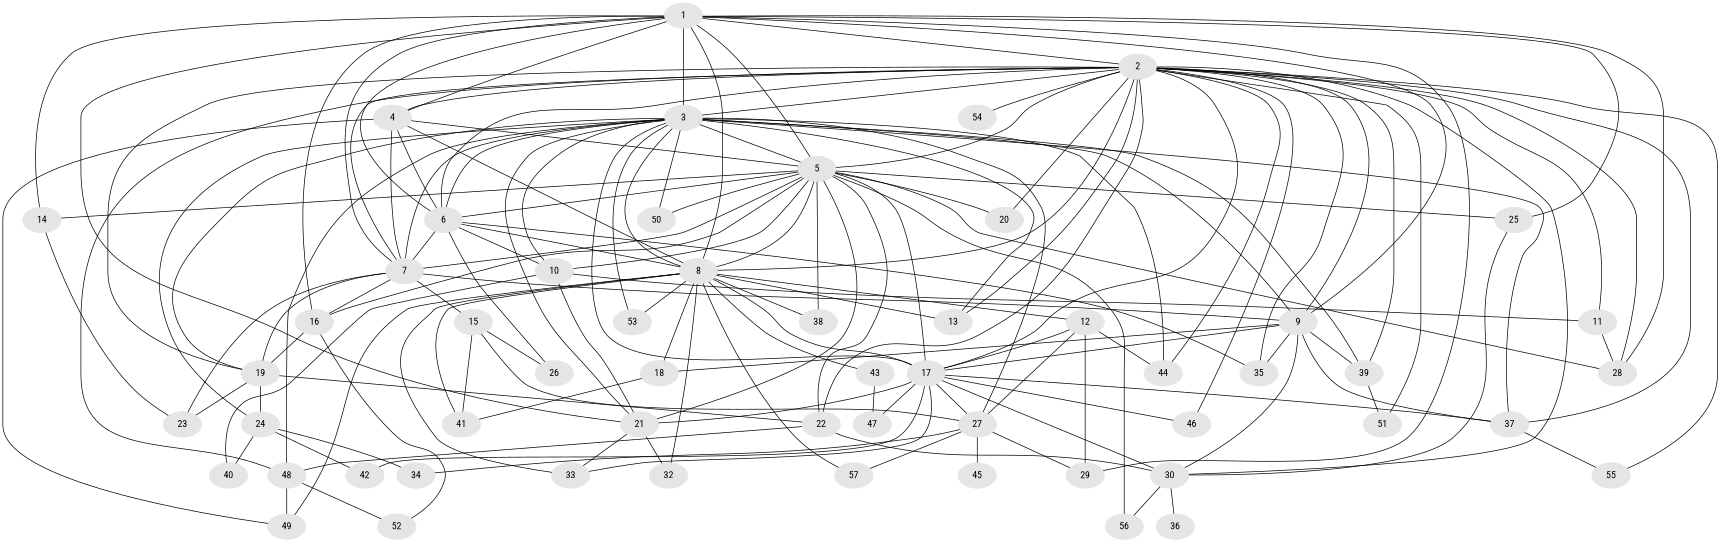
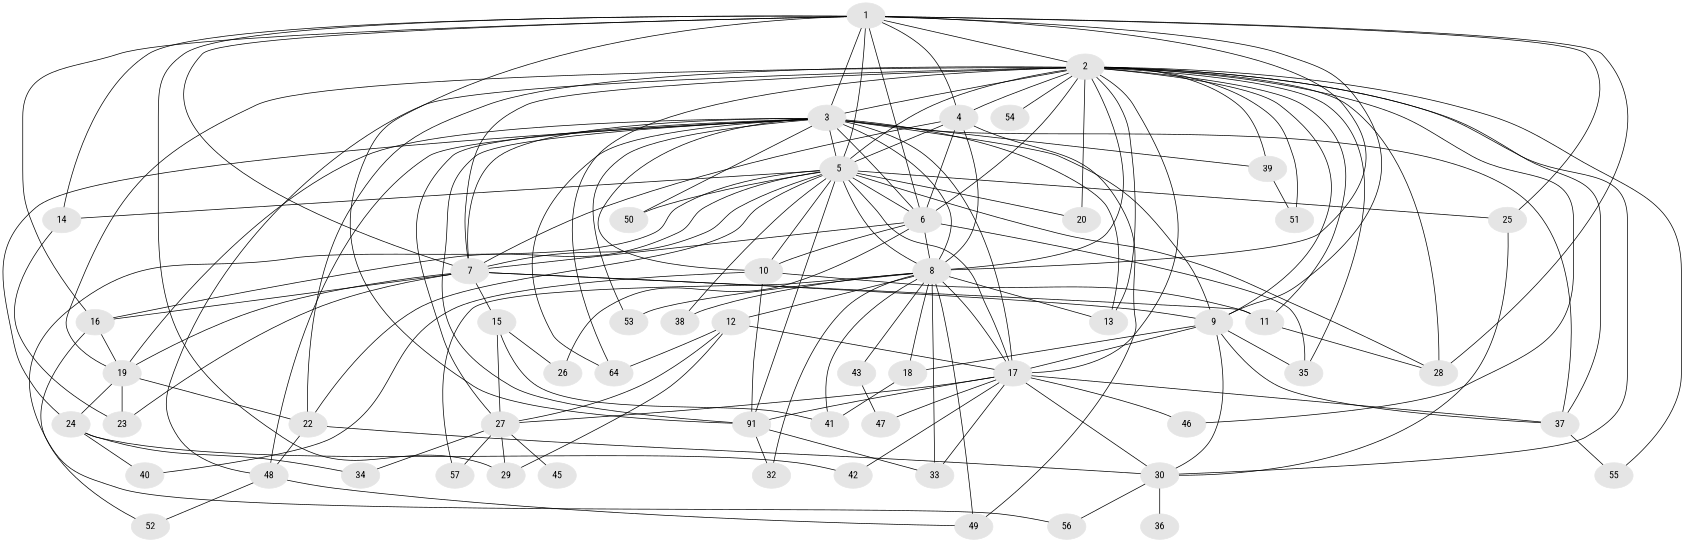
edge "7" -- "11": added
edge "9" -- "39": removed
node "44": label "44" -> "64"
node "21": label "21" -> "91"
